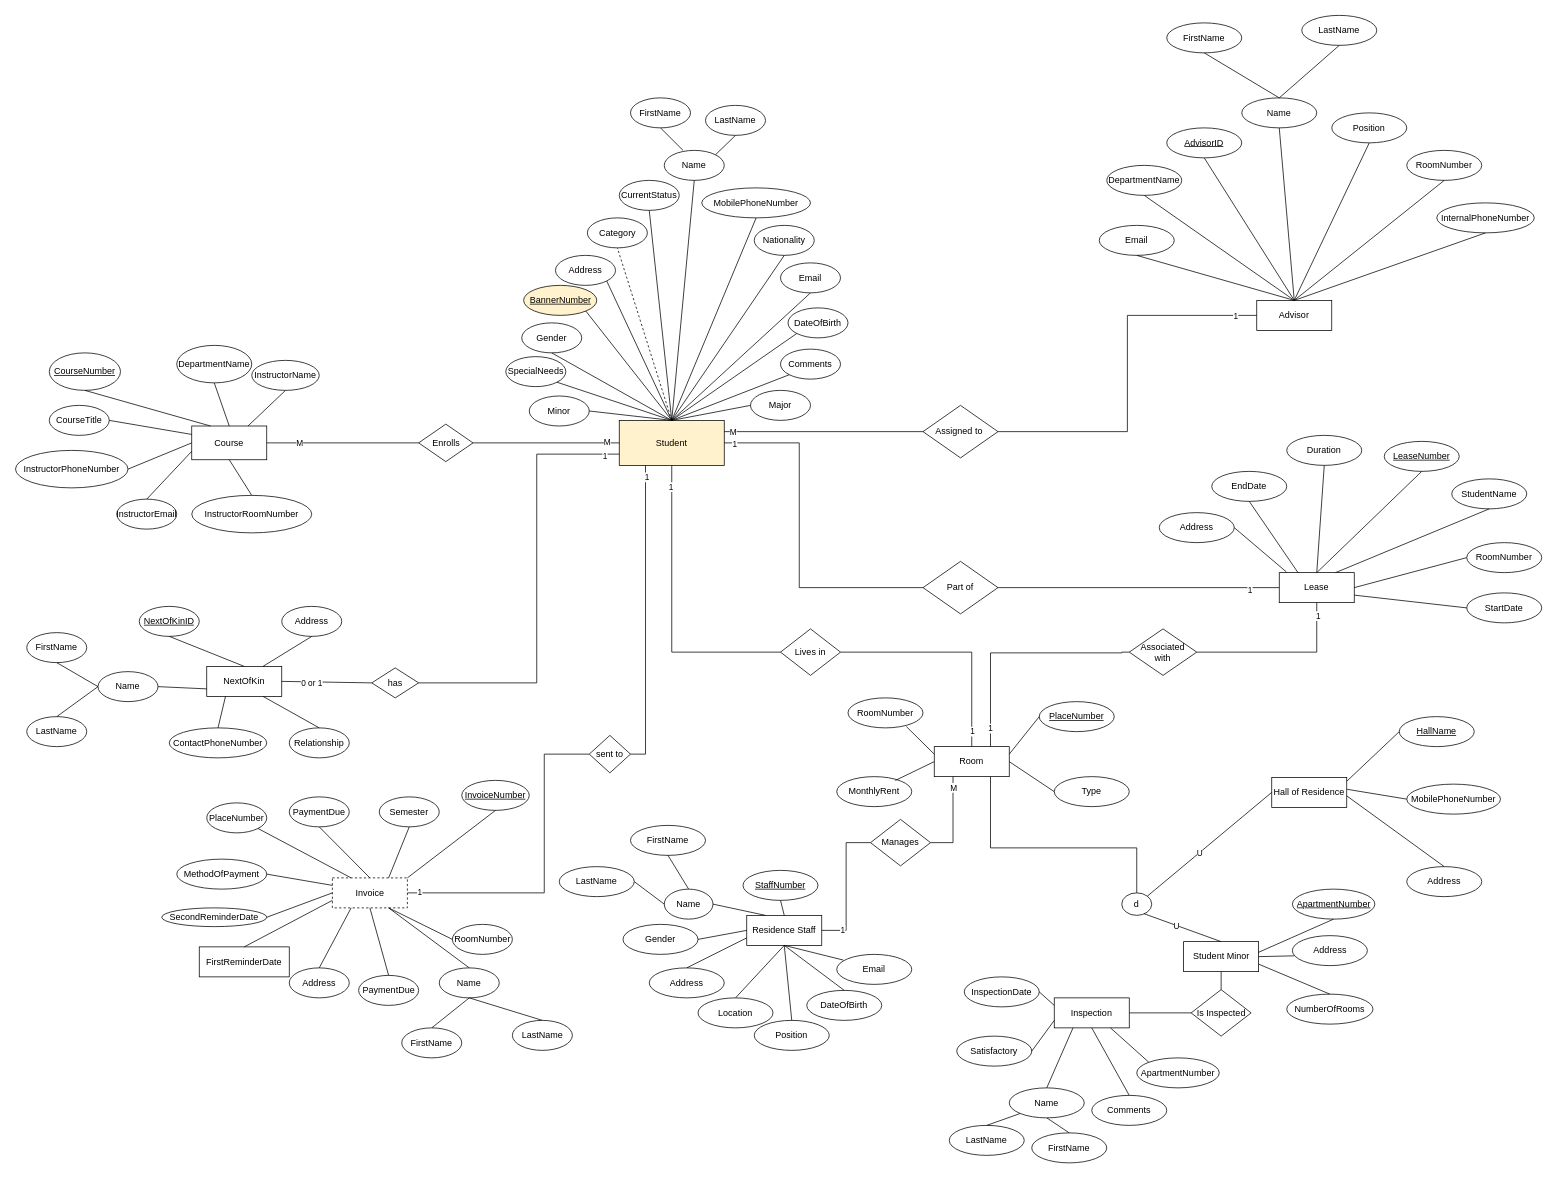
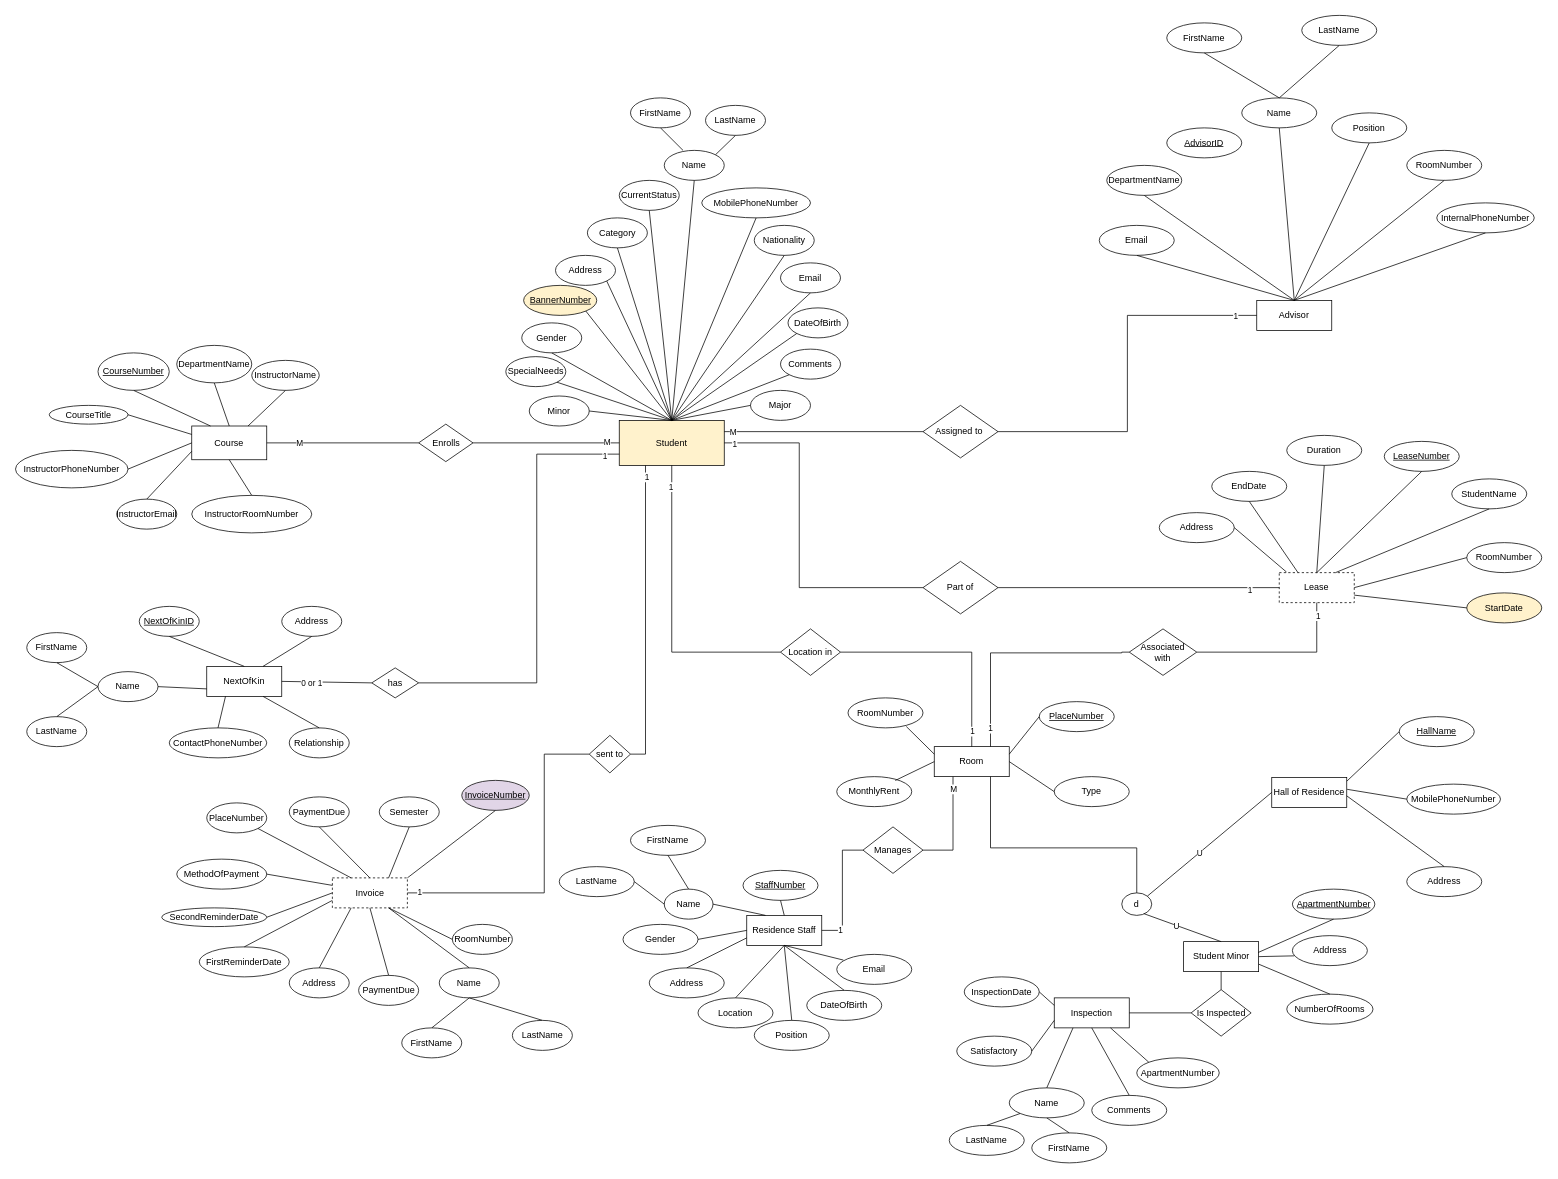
edge "AdvisorID" -- "Advisor": removed
edge "Category" -- "Student": style dashed -> solid
node "CourseNumber": moved (85, 372) -> (134, 372)
node "CourseTitle": size 60x30 -> 79x19
node "Lease": style solid -> dashed
node "StartDate": fillcolor #ffffff -> #fff2cc
node "Lives in": label "Lives in" -> "Location in"
node "InvoiceNumber": fillcolor #ffffff -> #e1d5e7
node "Manages": moved (900, 843) -> (893, 850)
node "FirstReminderDate": shape rectangle -> ellipse
